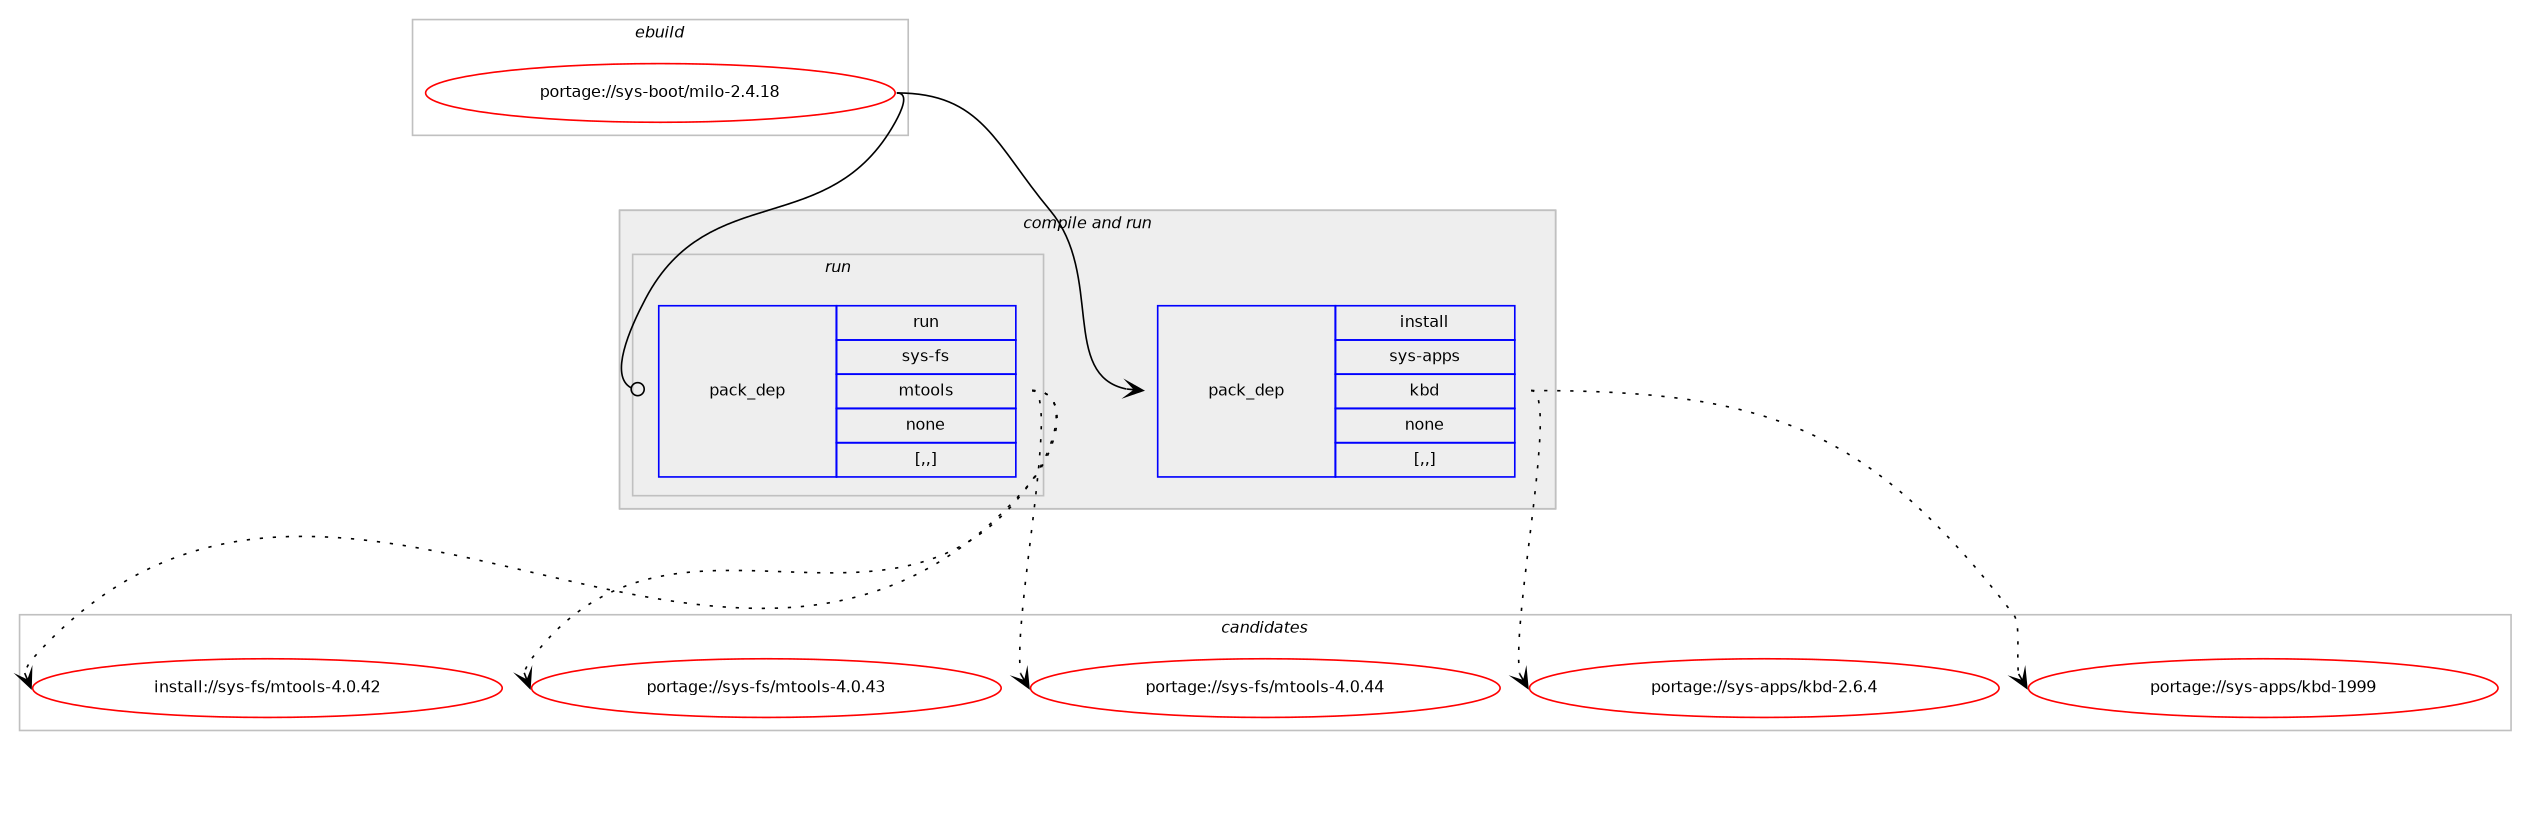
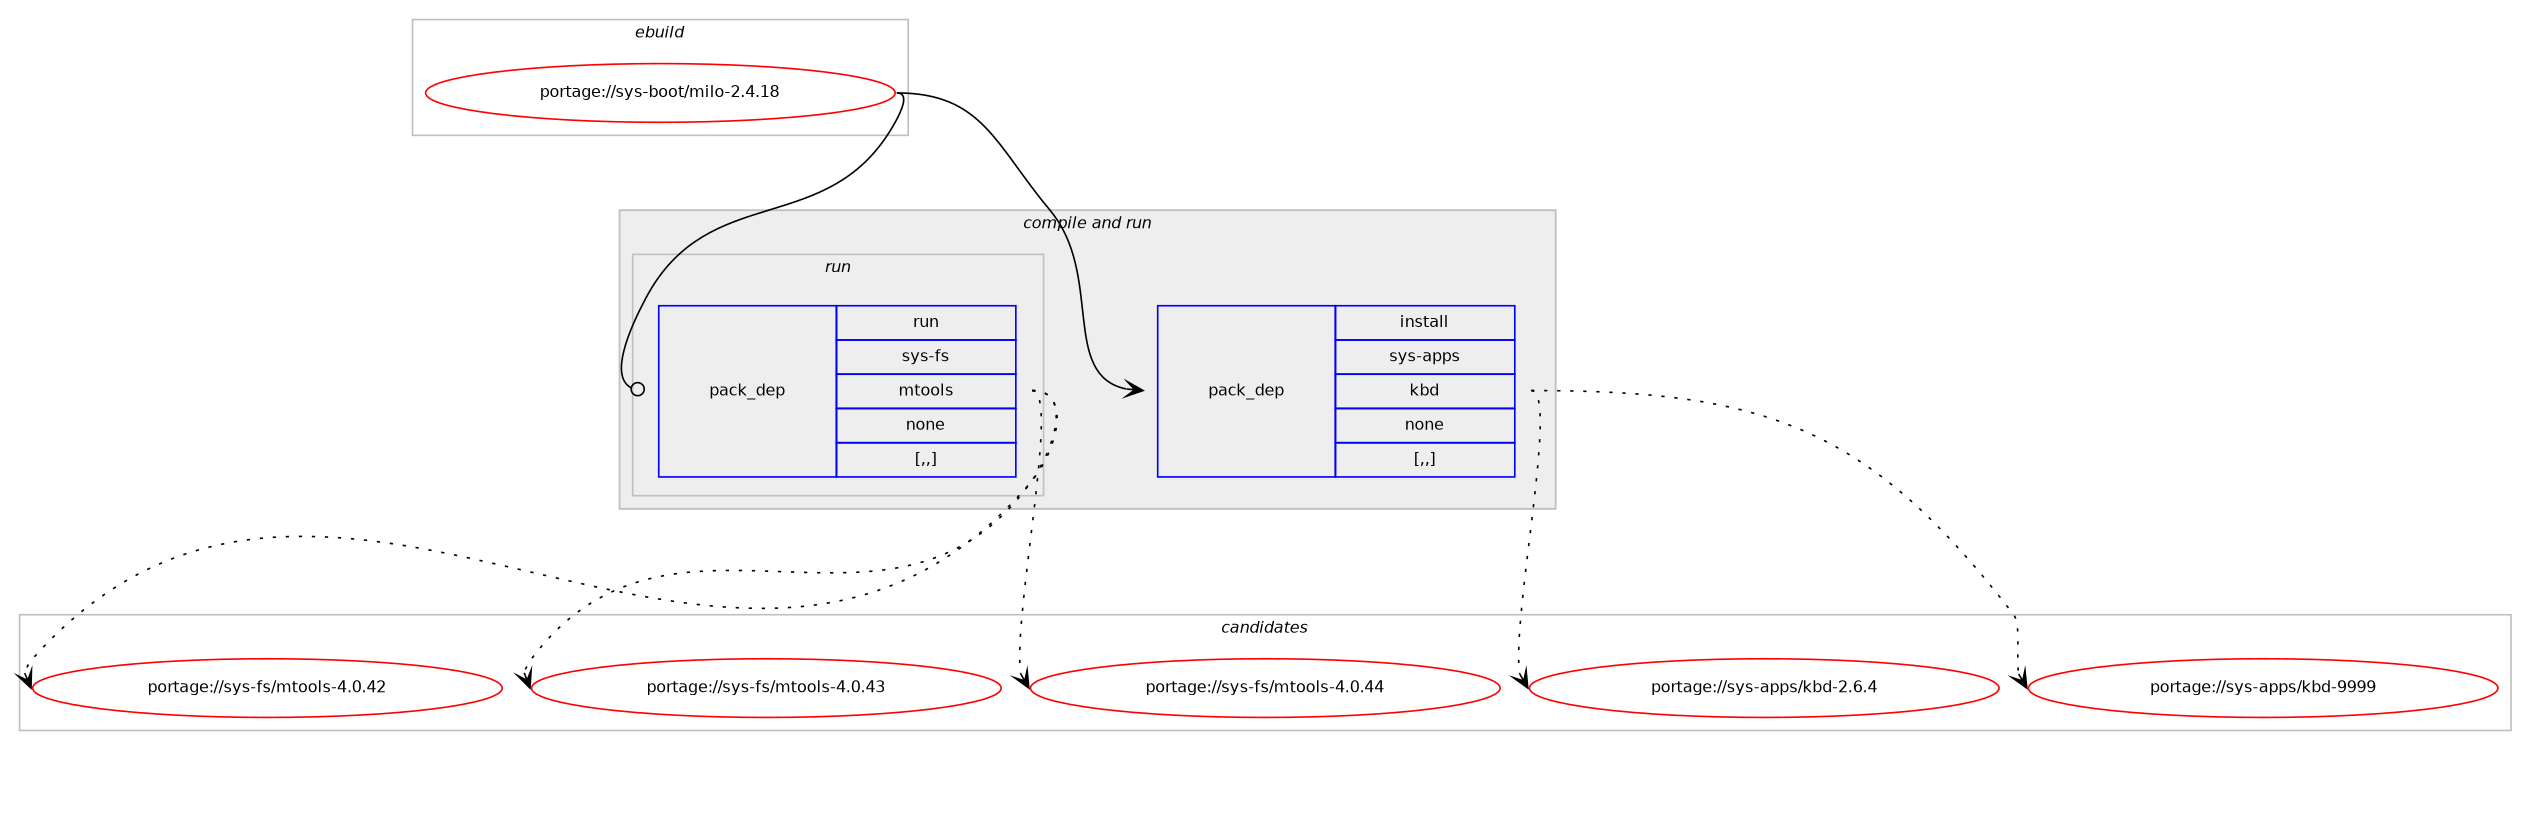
node "install://sys-fs/mtools-4.0.42": label "install://sys-fs/mtools-4.0.42" -> "portage://sys-fs/mtools-4.0.42"
node "portage://sys-apps/kbd-1999": label "portage://sys-apps/kbd-1999" -> "portage://sys-apps/kbd-9999"
